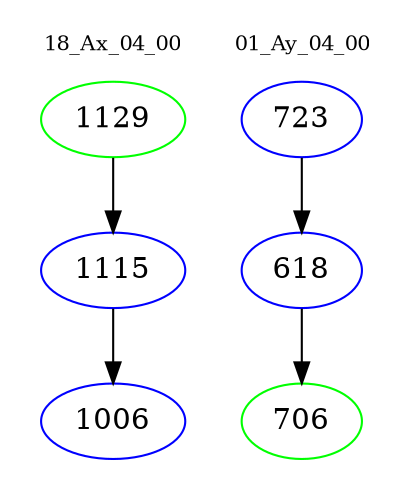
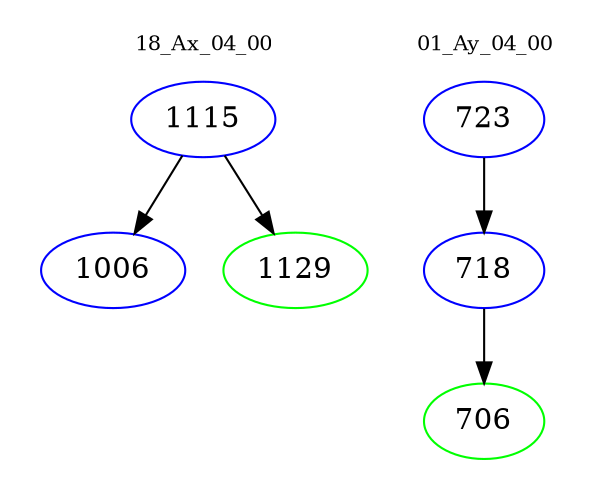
edge "1129" -> "1115": reversed
node "618": label "618" -> "718"
